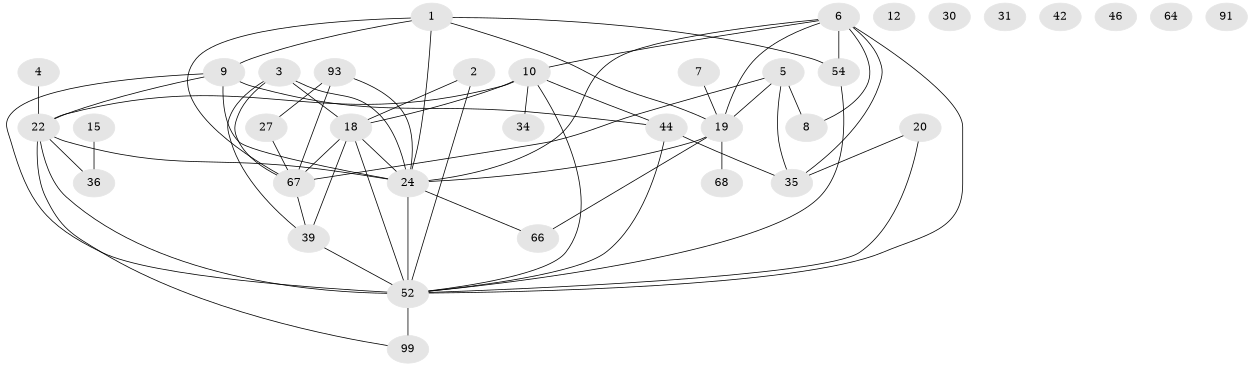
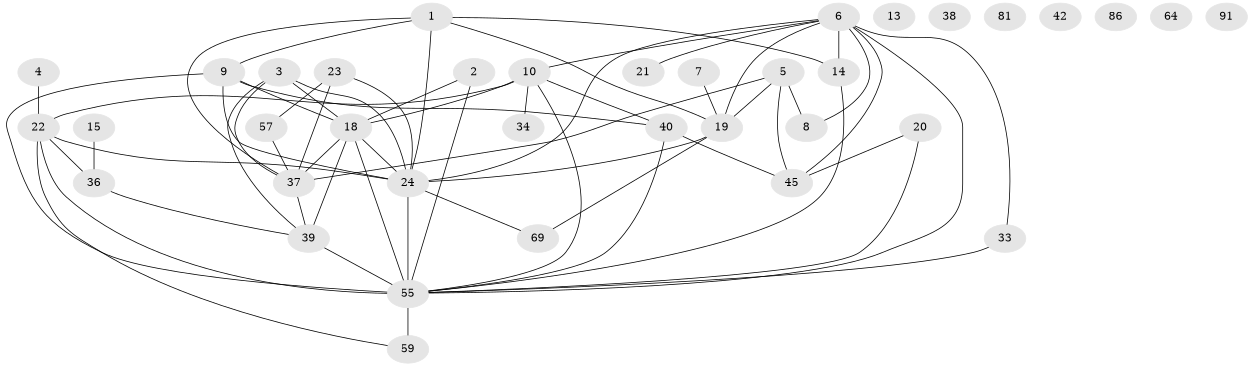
node "12": label "12" -> "13"
node "30": label "30" -> "38"
node "31": label "31" -> "81"
node "46": label "46" -> "86"
node "93": label "93" -> "23"
node "21": added
node "54": label "54" -> "14"
edge "9" -- "22": now "9" -- "18"
node "27": label "27" -> "57"
node "44": label "44" -> "40"
node "67": label "67" -> "37"
node "68": removed
node "35": label "35" -> "45"
edge "36" -- "39": added
node "66": label "66" -> "69"
node "33": added
node "52": label "52" -> "55"
node "99": label "99" -> "59"
